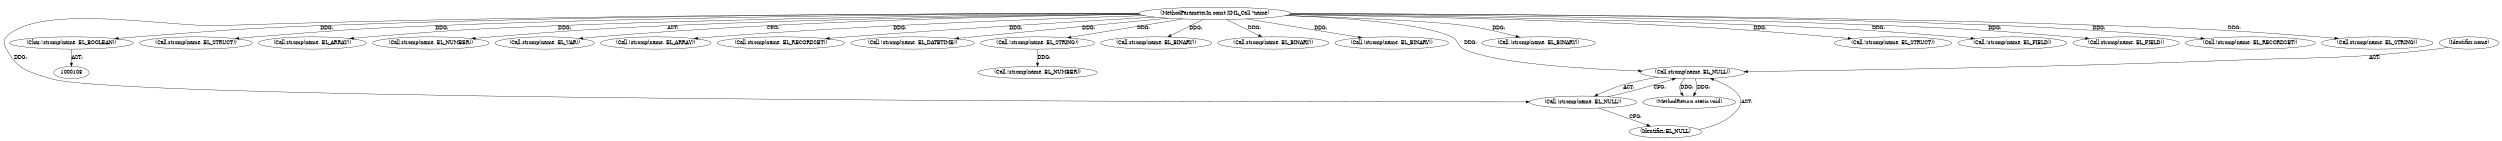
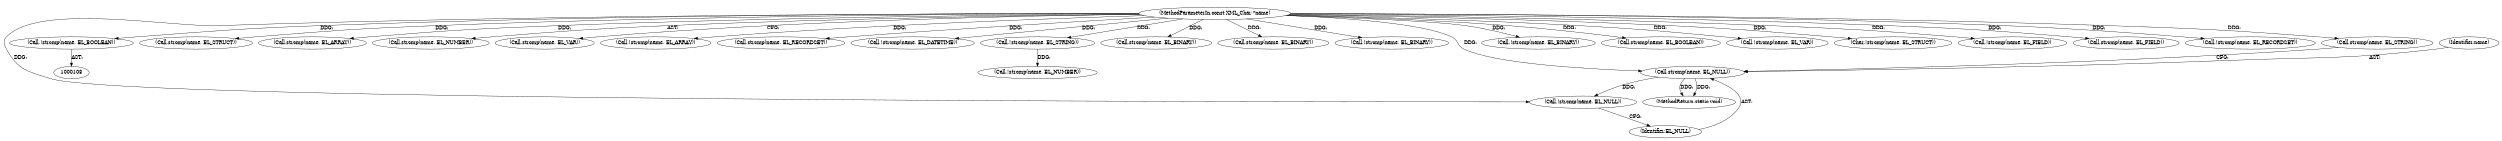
node "(MethodParameterIn,const XML_Call *name)": label "(MethodParameterIn,const XML_Call *name)" -> "(MethodParameterIn,const XML_Char *name)"
node "(Char,!strcmp(name, EL_BOOLEAN))": label "(Char,!strcmp(name, EL_BOOLEAN))" -> "(Call,!strcmp(name, EL_BOOLEAN))"
node "(Call,strcmp(name, EL_BOOLEAN))": added
node "(Call,!strcmp(name, EL_VAR))": added
node "(Call,!strcmp(name, EL_STRUCT))": label "(Call,!strcmp(name, EL_STRUCT))" -> "(Char,!strcmp(name, EL_STRUCT))"
edge "(Call,strcmp(name, EL_NULL))" -> "(Call,!strcmp(name, EL_NULL))": label "AST: " -> "DDG: "
edge "(Call,!strcmp(name, EL_NULL))" -> "(Call,strcmp(name, EL_NULL))": now "(Call,strcmp(name, EL_STRING))" -> "(Call,strcmp(name, EL_NULL))"
